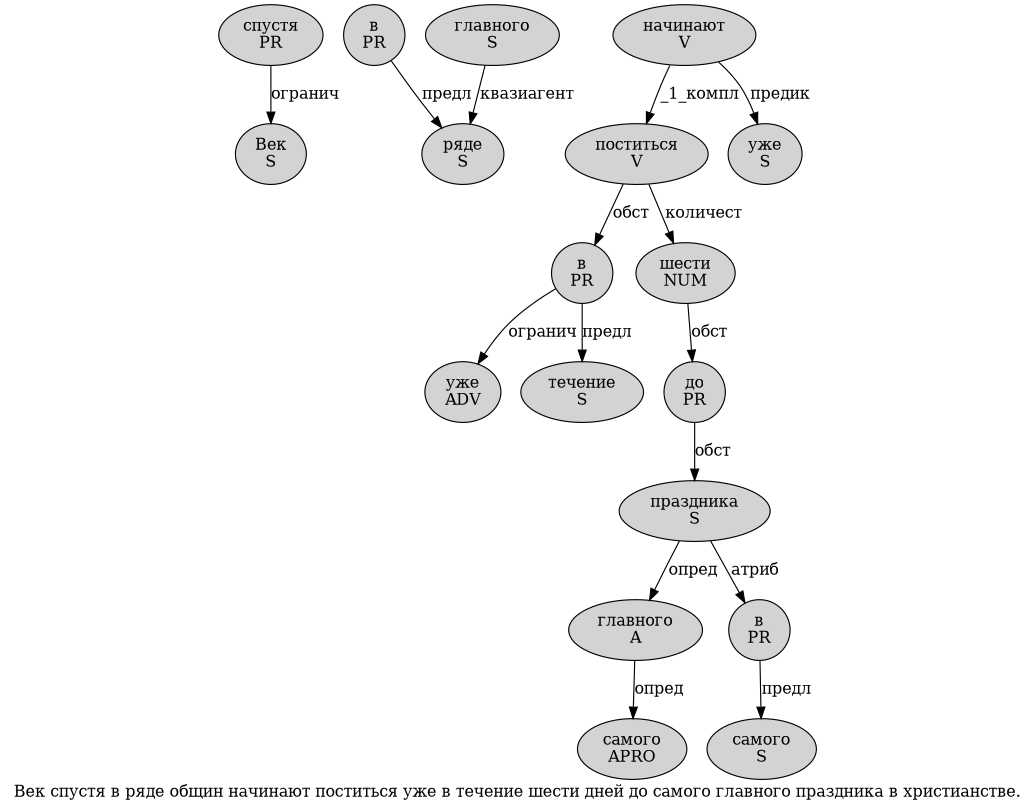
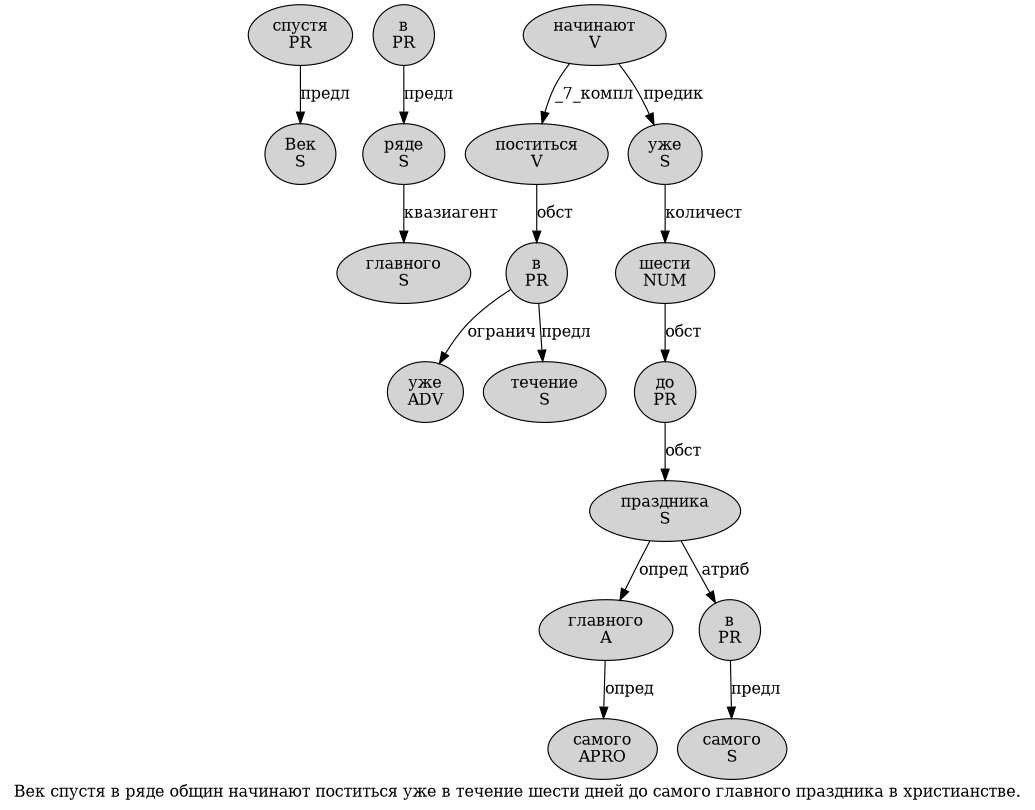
edge "главного S" -> "ряде S": reversed
edge "спустя PR" -> "Век S": label "огранич" -> "предл"
edge "начинают V" -> "поститься V": label "_1_компл" -> "_7_компл"
edge "поститься V" -> "шести NUM": now "уже S" -> "шести NUM"
